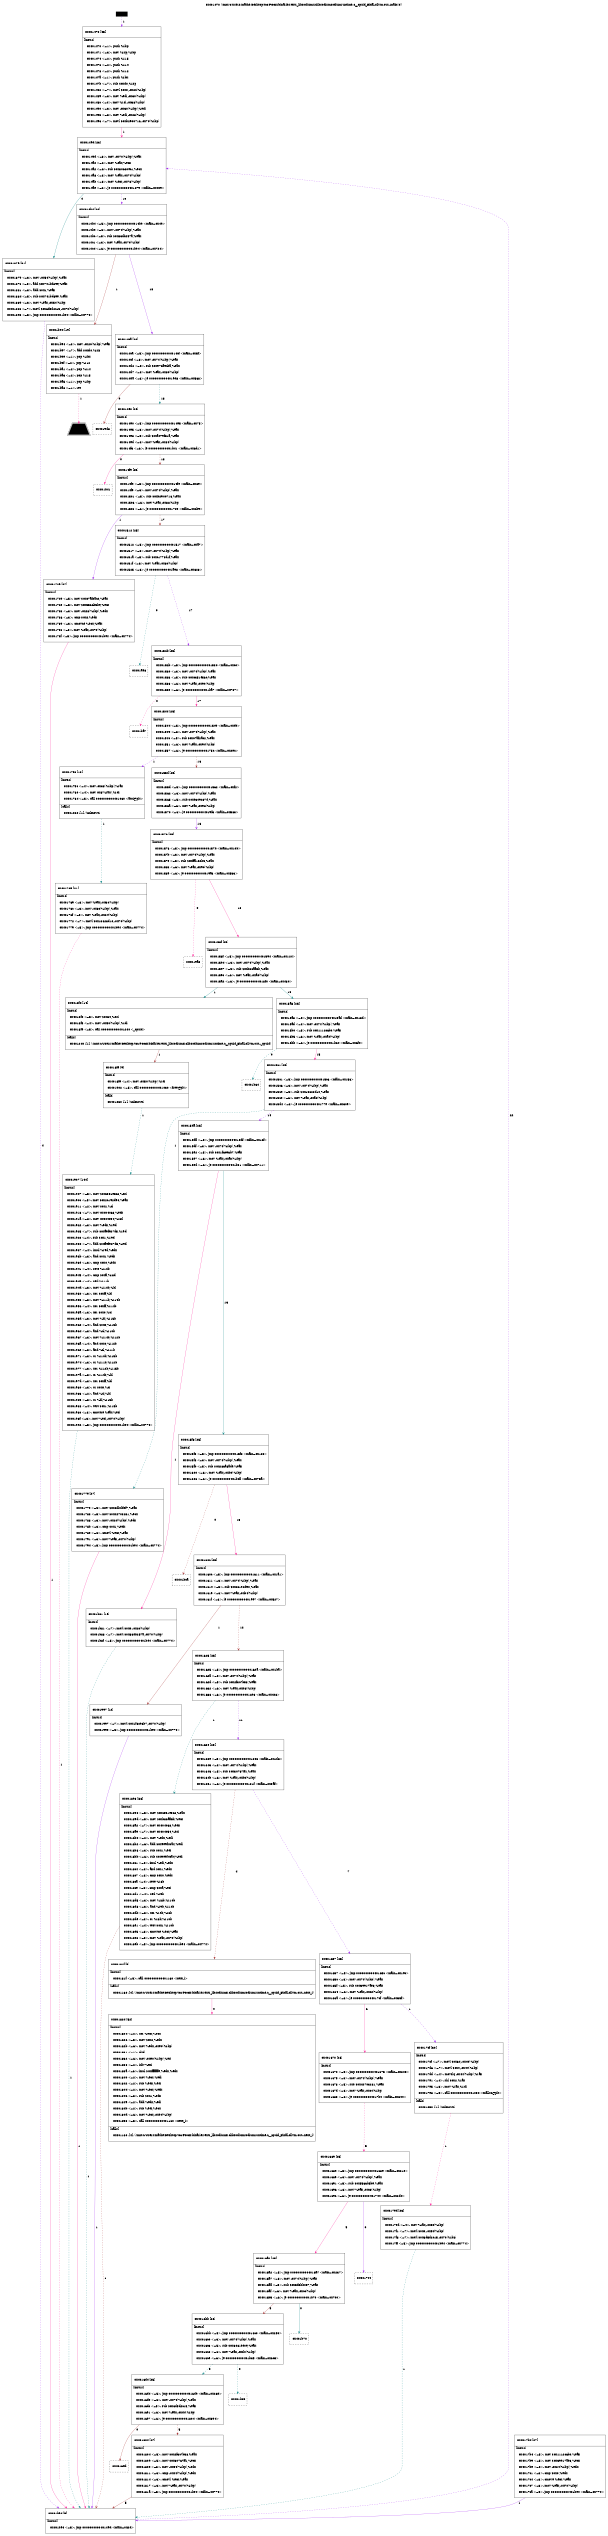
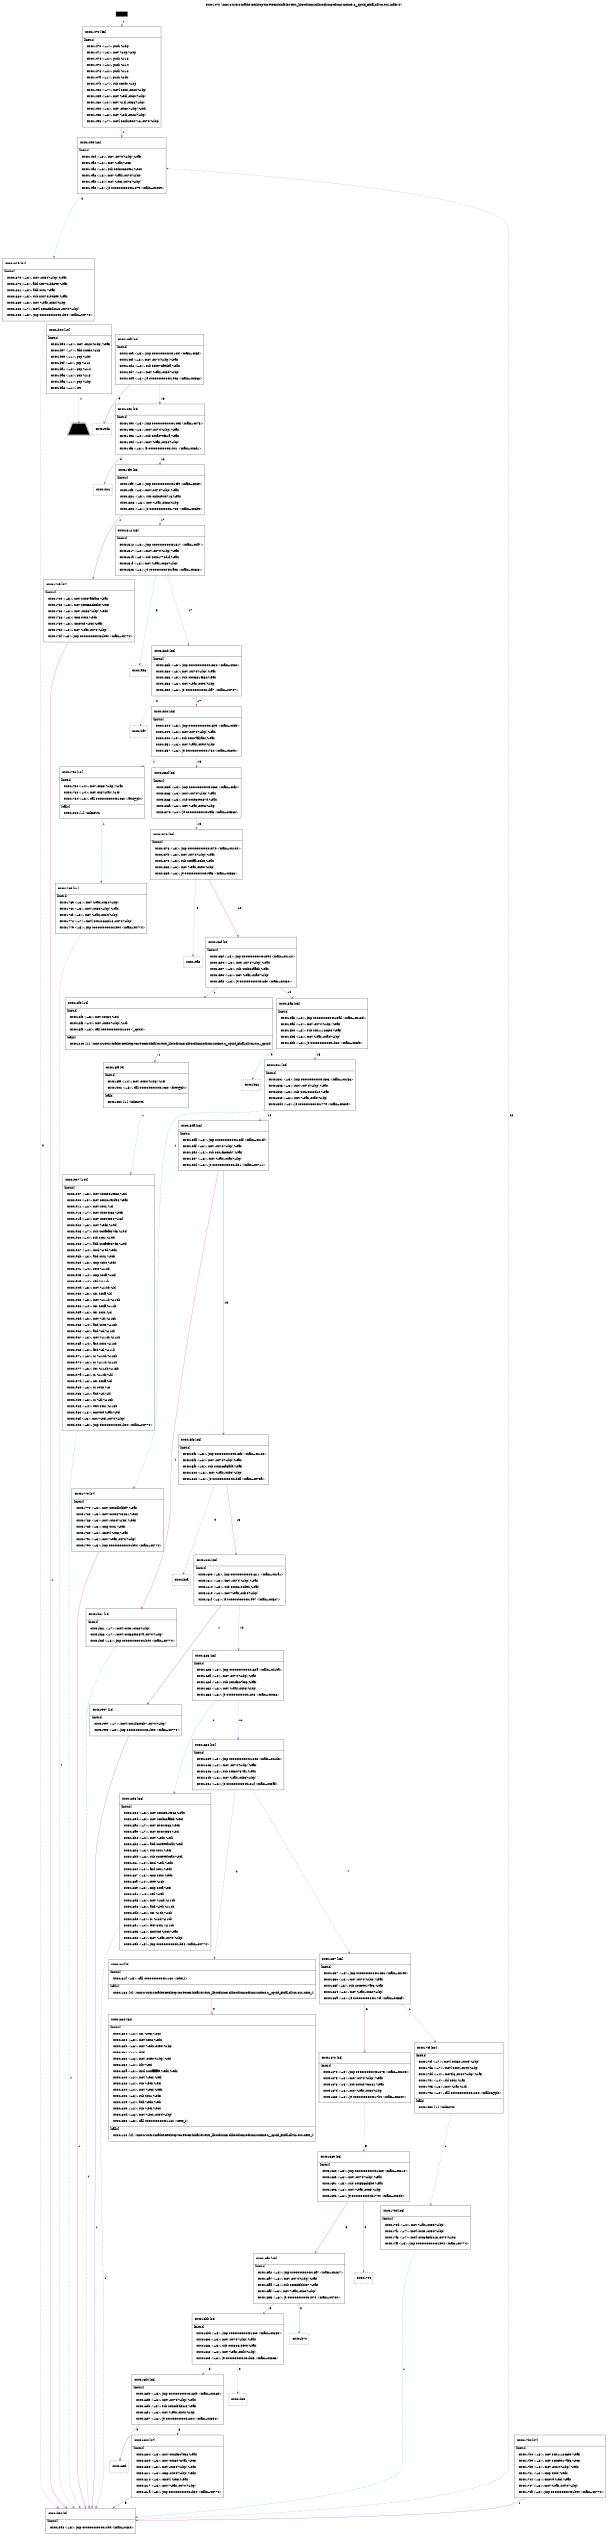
edge "0x40149d [23]" -> "0x401879 [31]": style solid -> dashed
node "0x4014b4 [22]": removed
